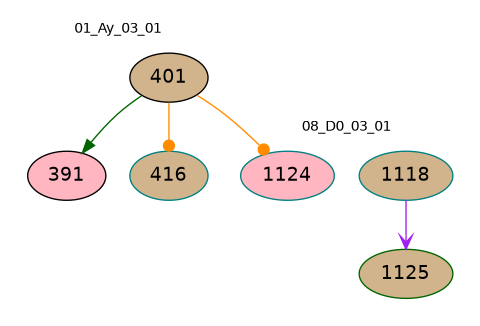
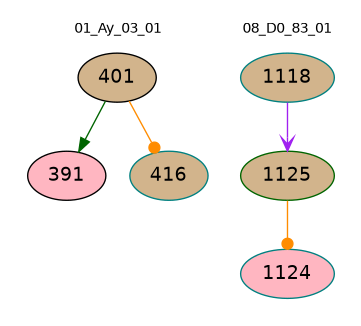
edge "401" -> "1124": now "1125" -> "1124"
cluster "08_D0_03_01": label "08_D0_03_01" -> "08_D0_83_01"
